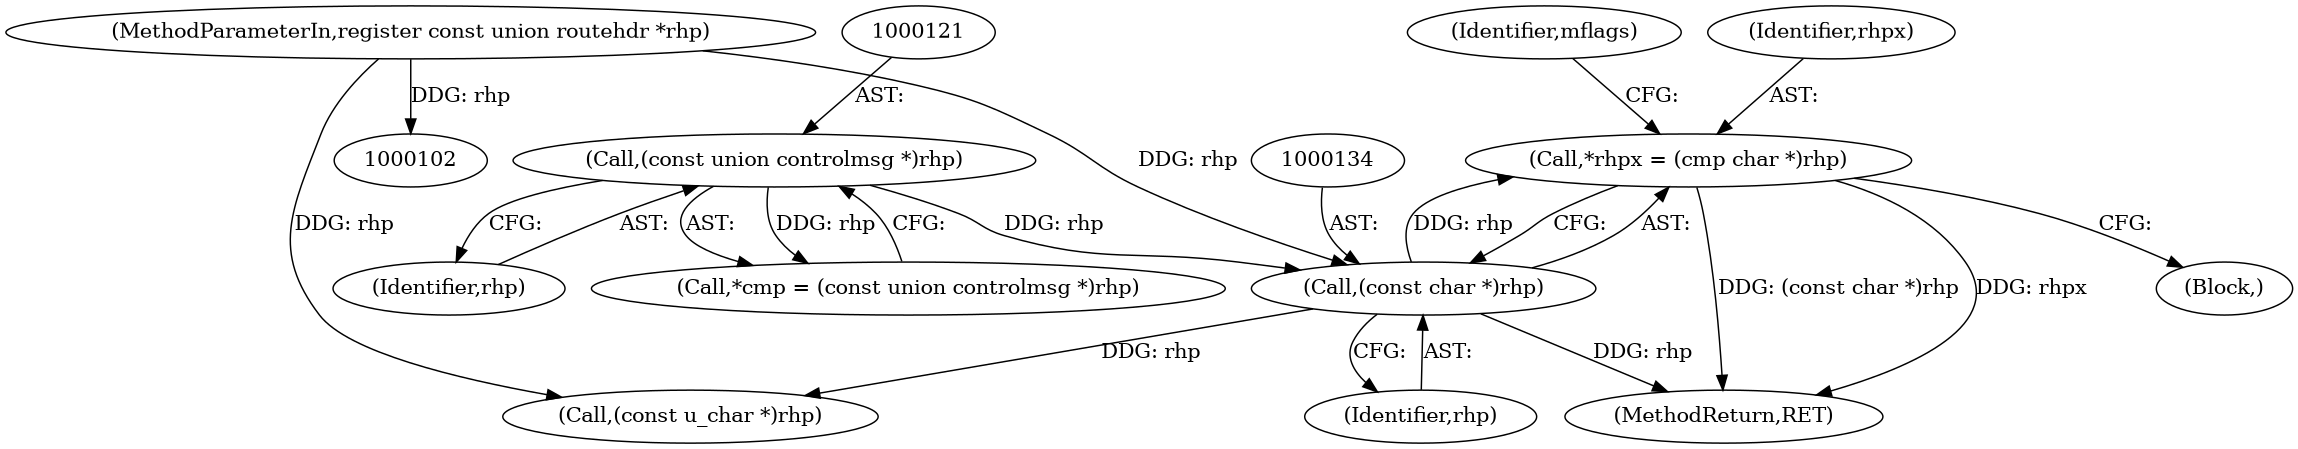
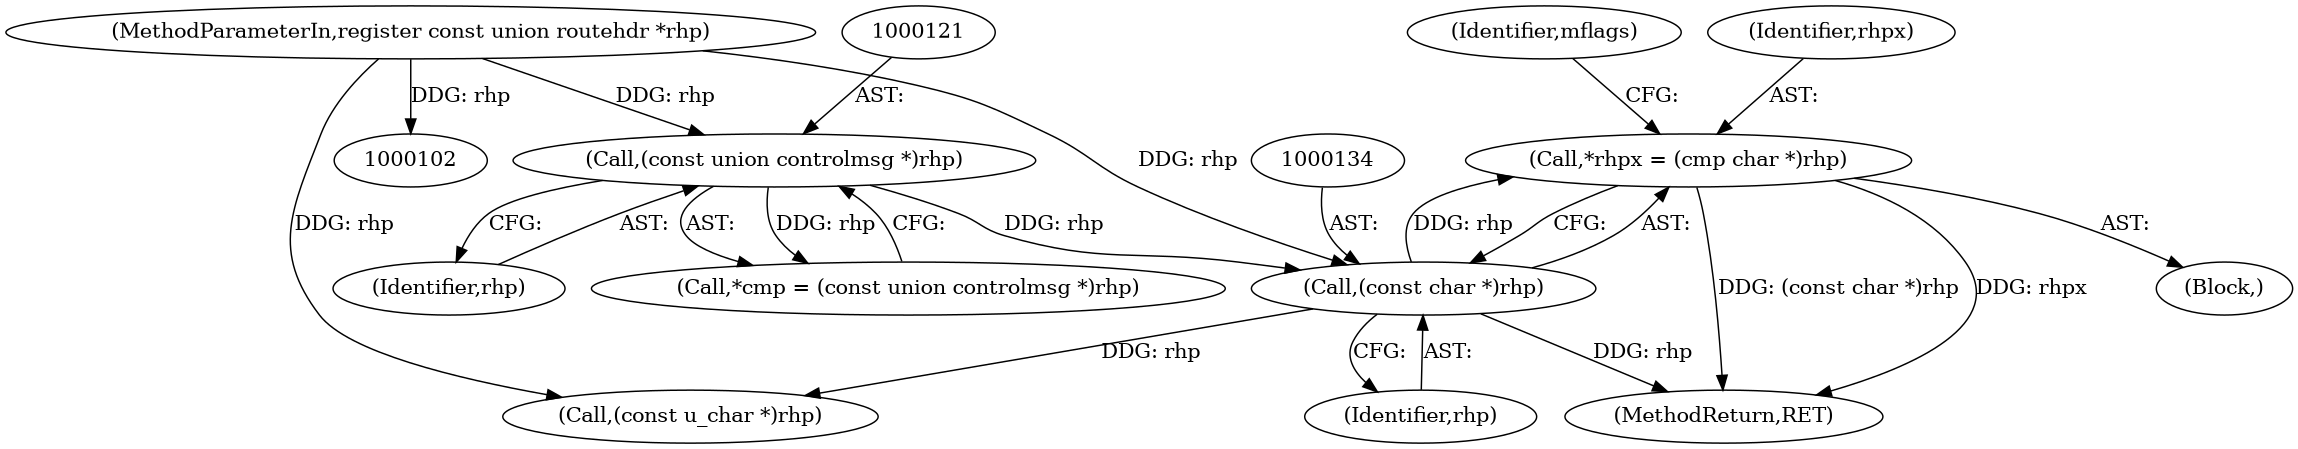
edge "(MethodParameterIn,register const union routehdr *rhp)" -> "(Call,(const union controlmsg *)rhp)": added, label "DDG: rhp"
edge "(Call,*rhpx = (cmp char *)rhp)" -> "(Block,)": label "CFG: " -> "AST: "
